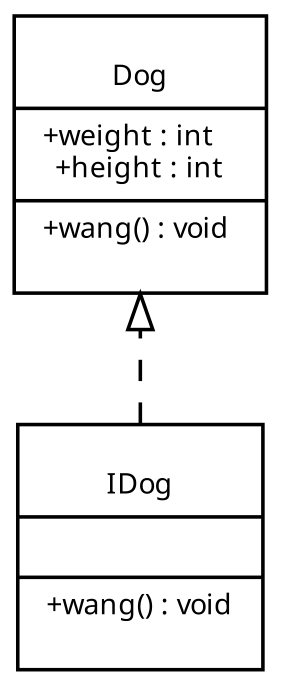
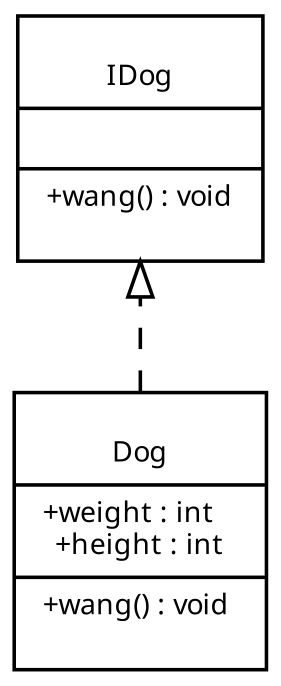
edge "IDog" -> "Dog": reversed
